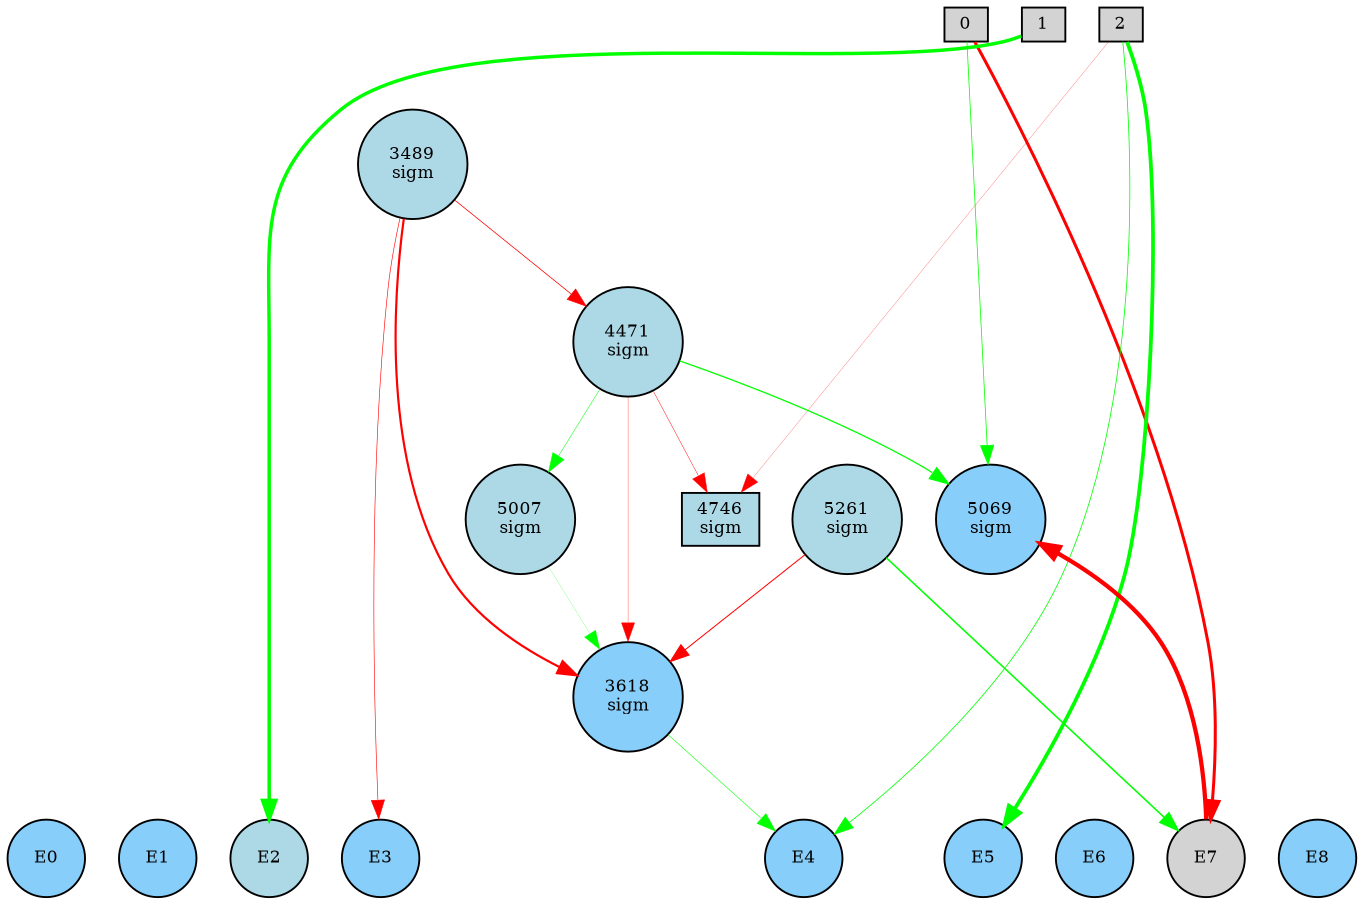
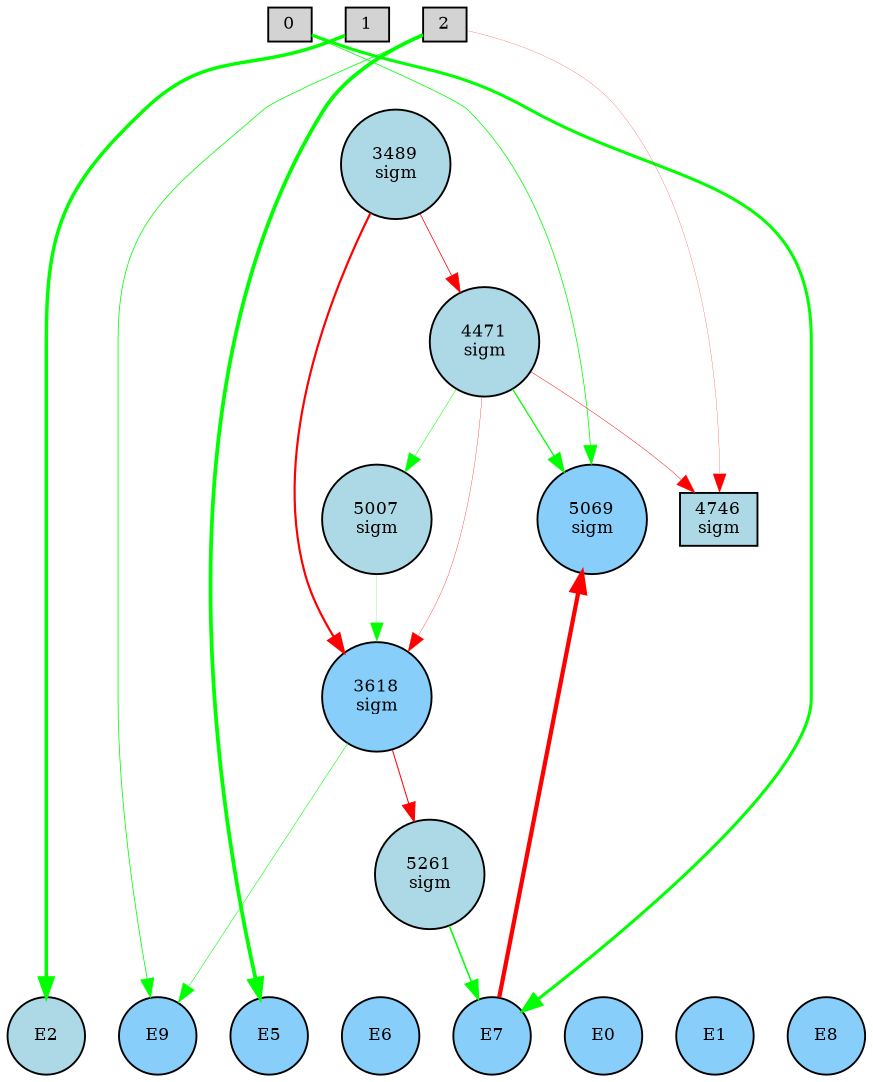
edge "0" -> "E7": color red -> green
edge "5261 sigm" -> "3618 sigm": reversed
node "E3": removed
node "E4": label "E4" -> "E9"
node "E7": fillcolor lightgray -> lightskyblue
